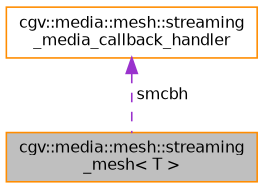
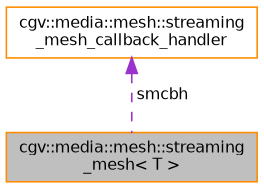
node "cgv::media::mesh::streaming _media_callback_handler": label "cgv::media::mesh::streaming _media_callback_handler" -> "cgv::media::mesh::streaming _mesh_callback_handler"
